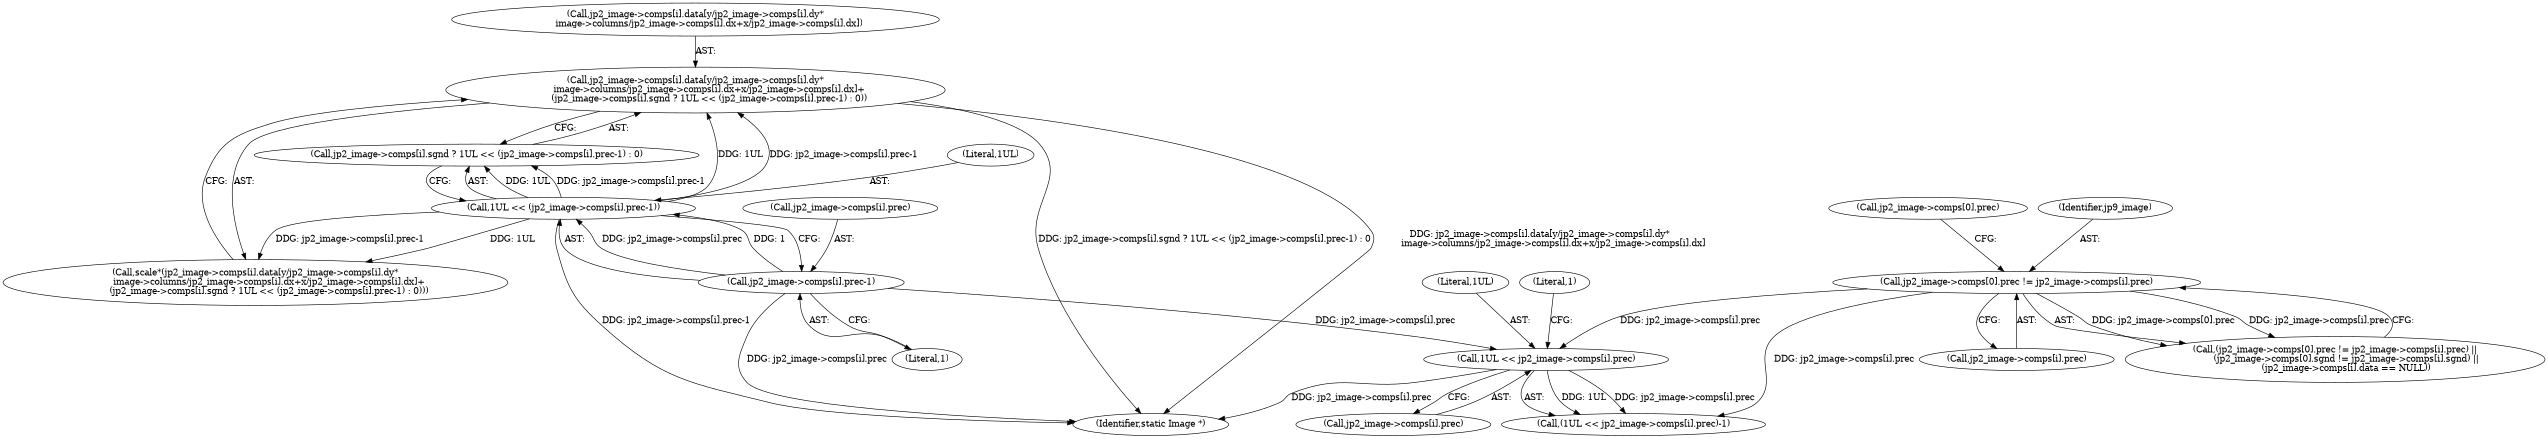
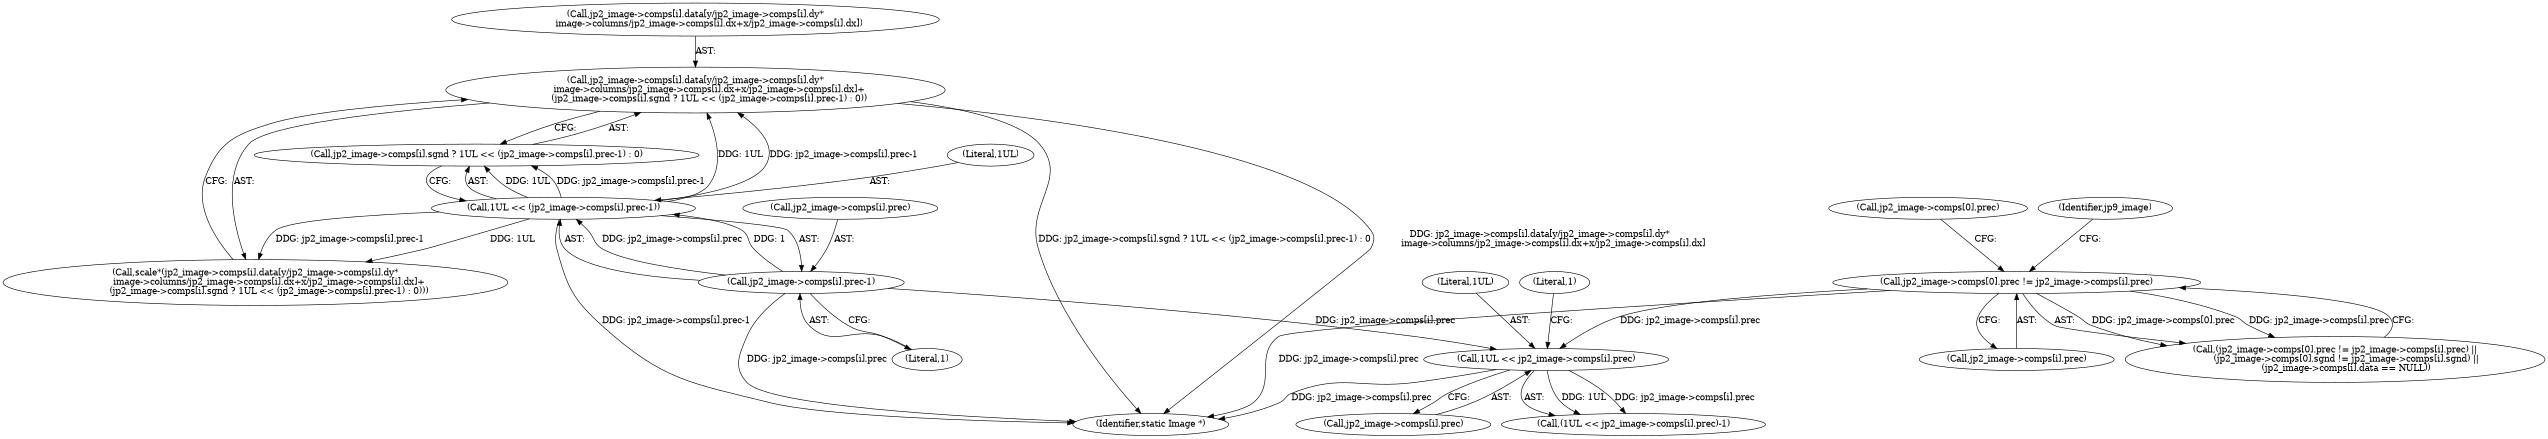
edge "(Call,1UL << (jp2_image->comps[i].prec-1))" -> "(Call,jp2_image->comps[i].prec-1)": label "CFG: " -> "AST: "
edge "(Identifier,jp9_image)" -> "(Call,jp2_image->comps[0].prec != jp2_image->comps[i].prec)": label "AST: " -> "CFG: "
edge "(Call,jp2_image->comps[0].prec != jp2_image->comps[i].prec)" -> "(Call,(1UL << jp2_image->comps[i].prec)-1)": now "(Call,jp2_image->comps[0].prec != jp2_image->comps[i].prec)" -> "(Identifier,static Image *)"
